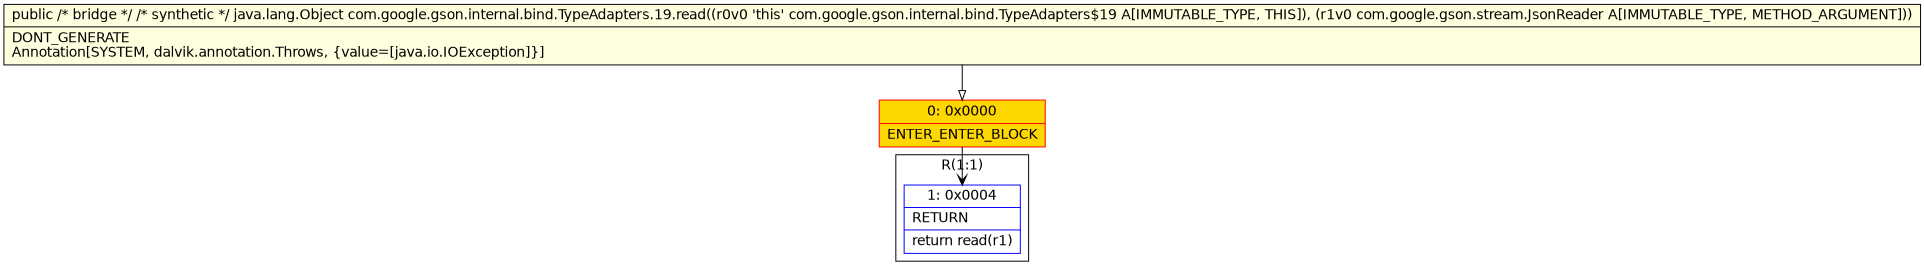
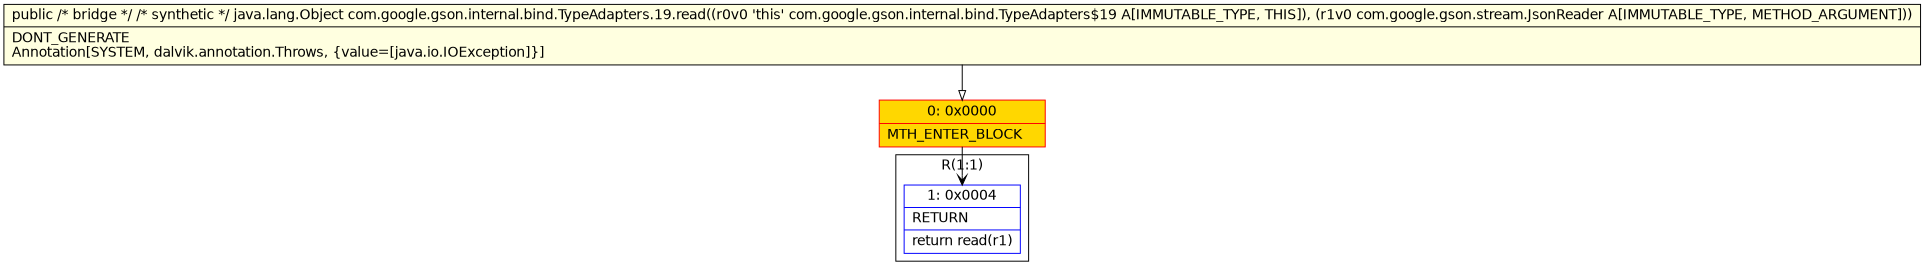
node "0: 0x0000": text "ENTER_ENTER_BLOCK" -> "MTH_ENTER_BLOCK"
